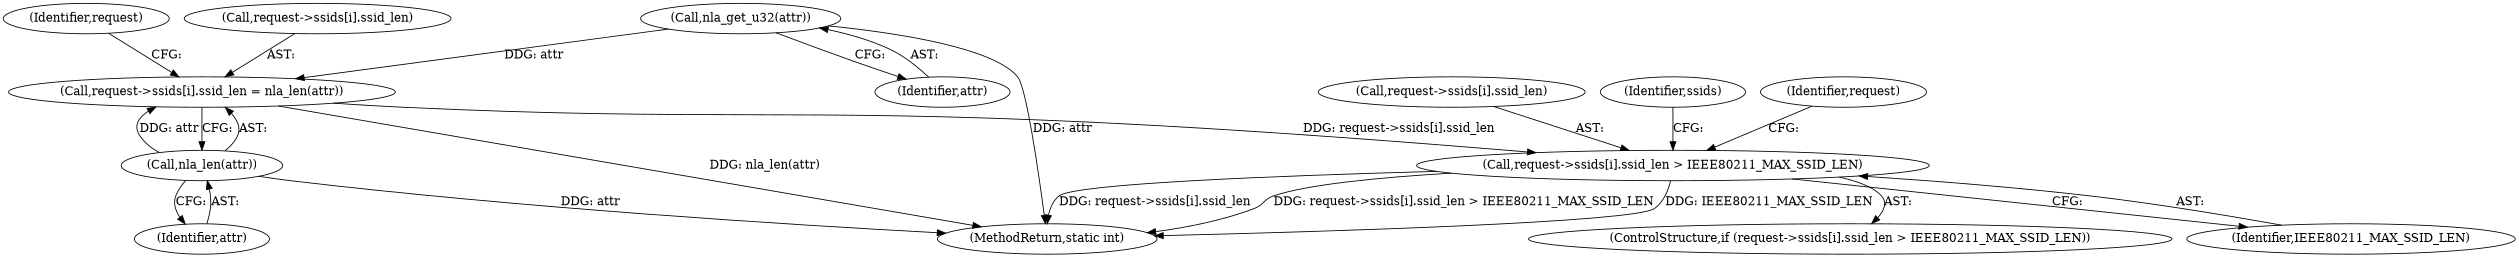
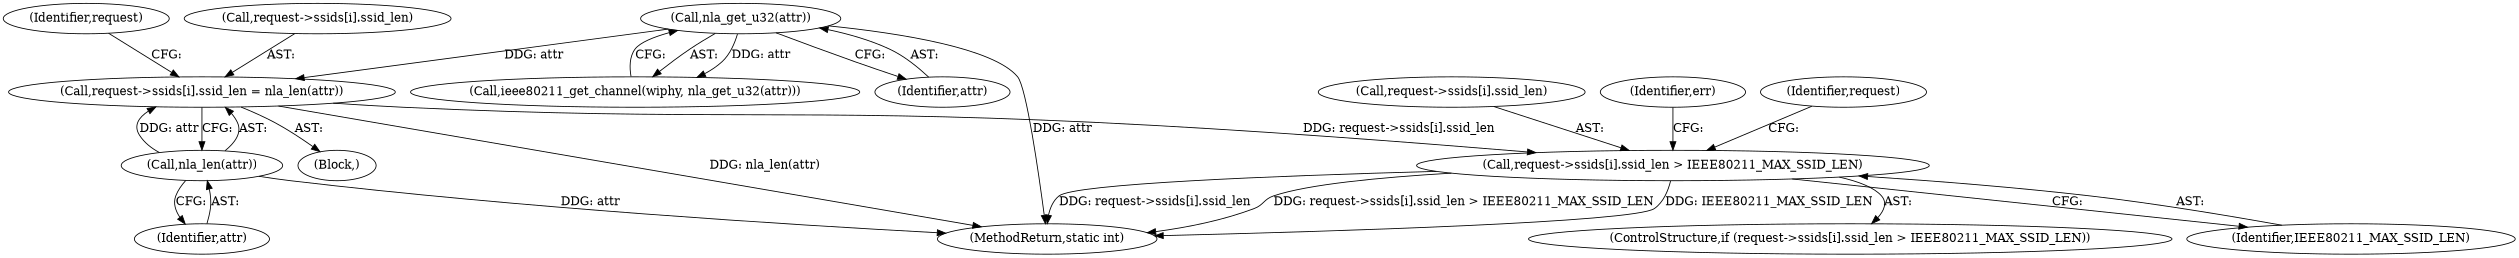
node "(Call,ieee80211_get_channel(wiphy, nla_get_u32(attr)))": added
node "(Identifier,ssids)": label "(Identifier,ssids)" -> "(Identifier,err)"
node "(Block,)": added
